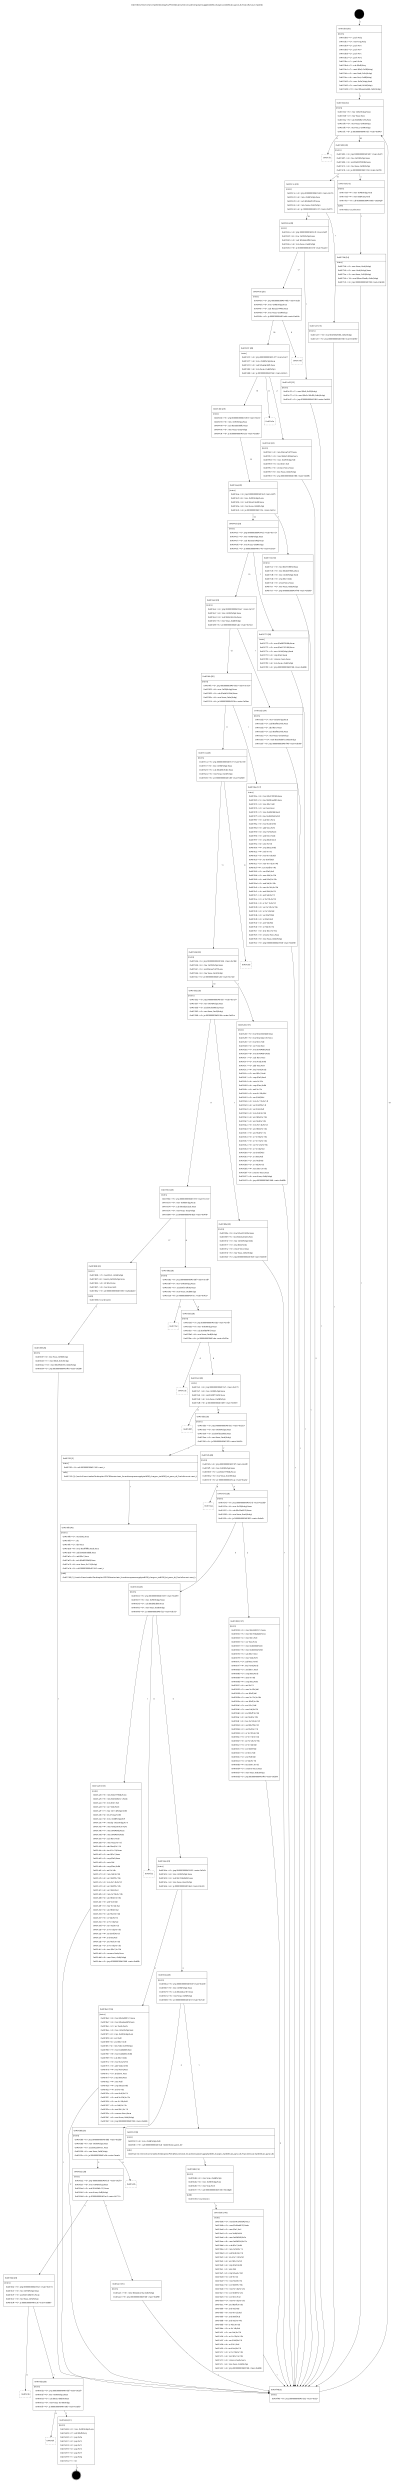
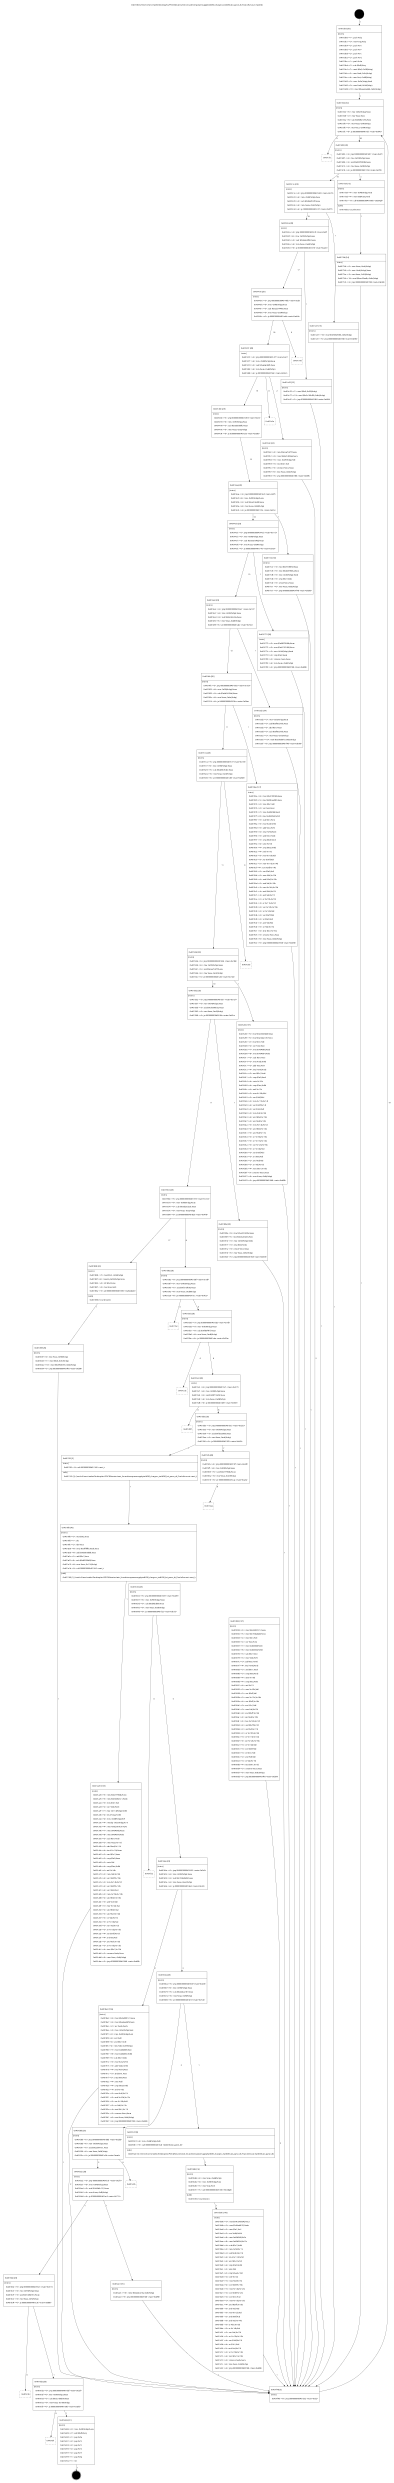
node "0x401616 [28]": removed
edge "0x401632 [28]" -> "0x401a20 [163]": now "0x4019f8 [40]" -> "0x401a20 [163]"
